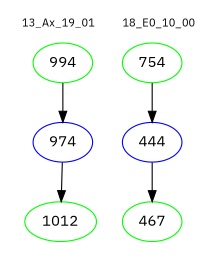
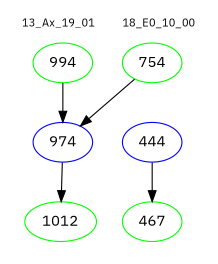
edge "754" -> "444": now "754" -> "974"
